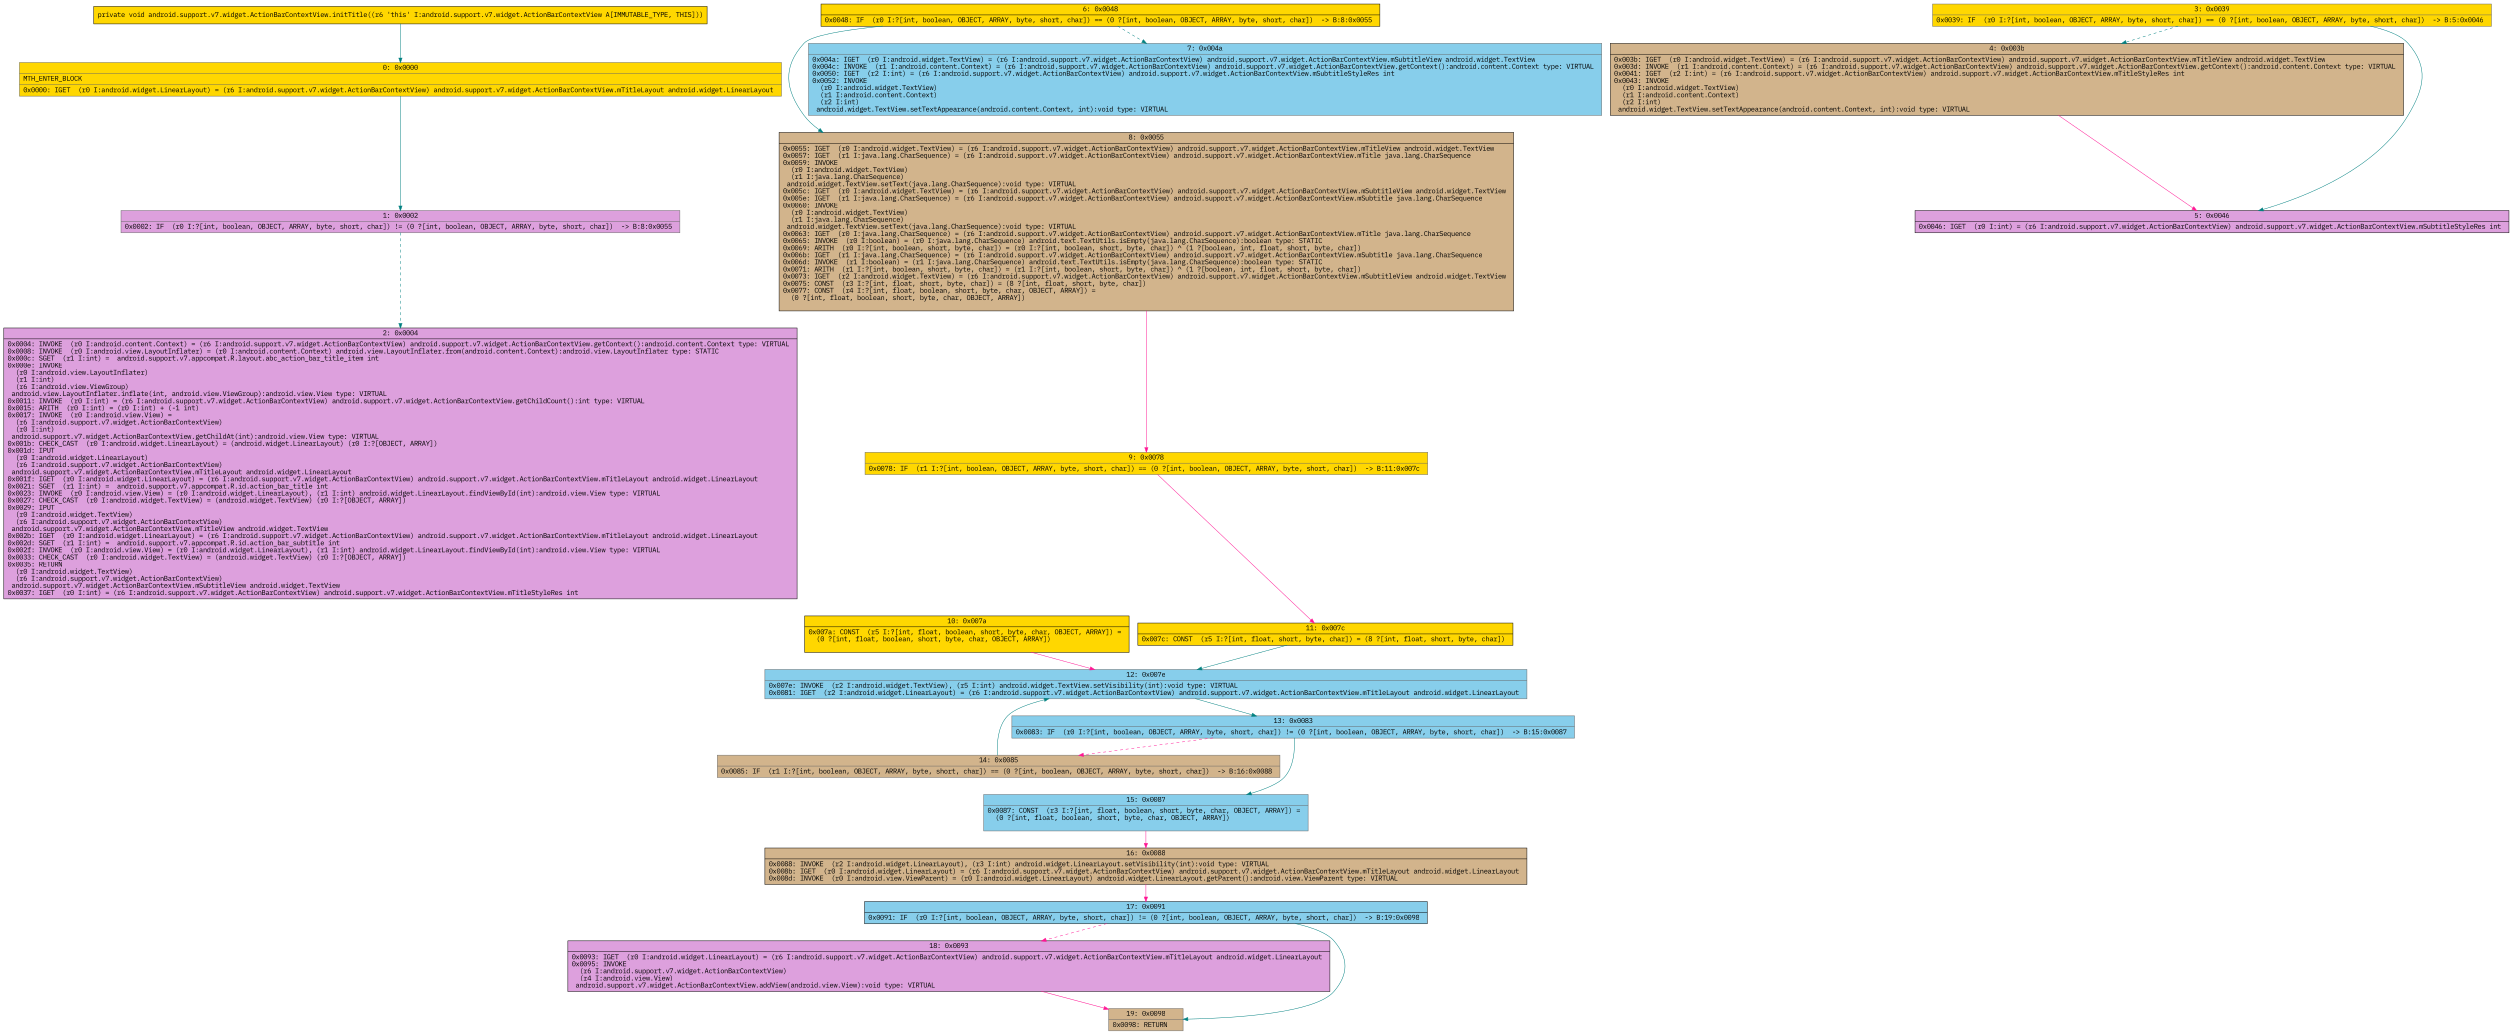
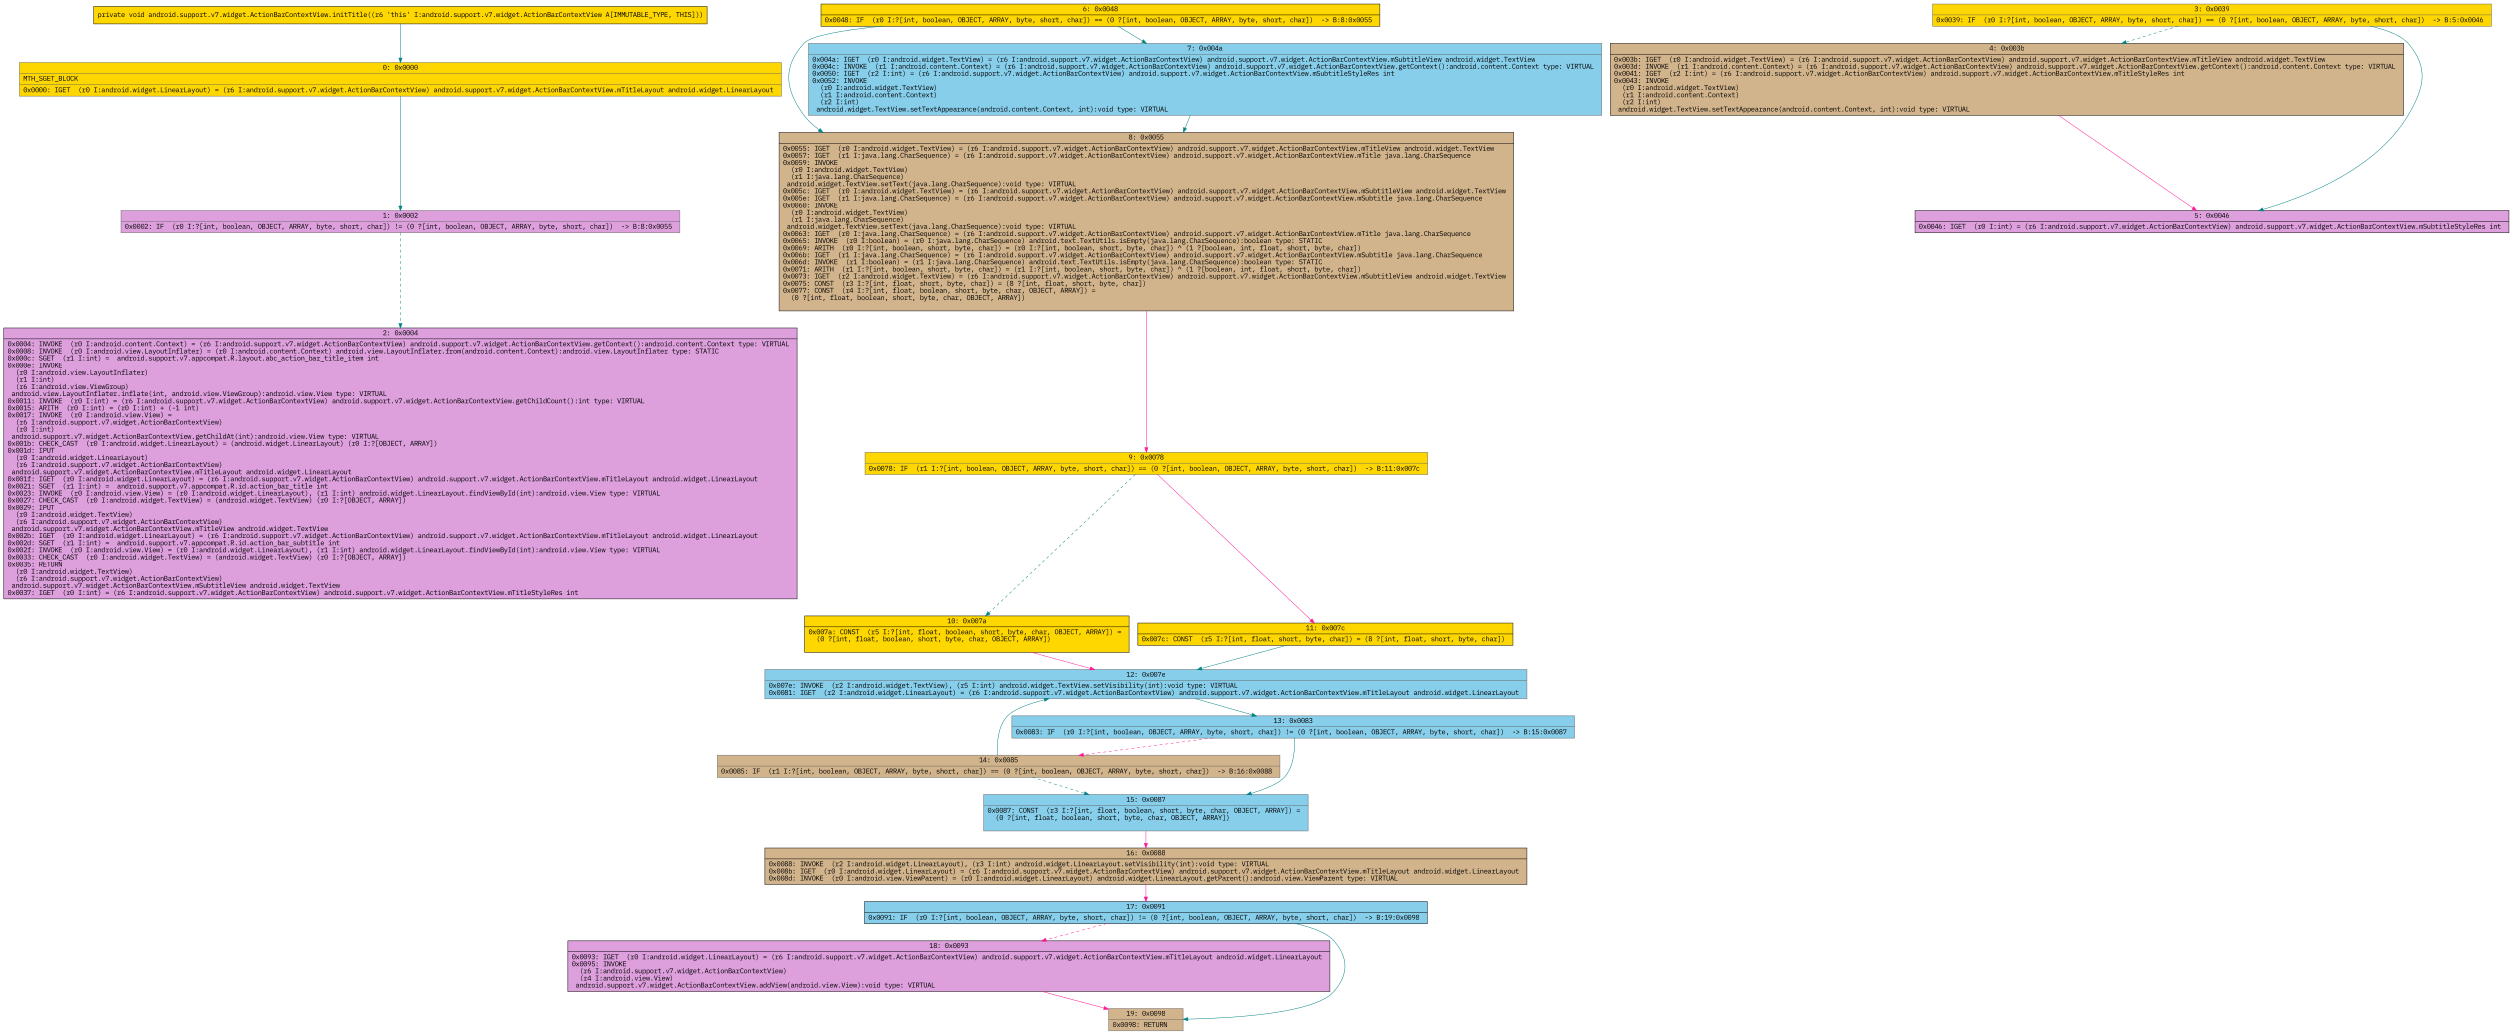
edge "6: 0x0048" -> "7: 0x004a": style dashed -> solid
node "0: 0x0000": text "MTH_ENTER_BLOCK" -> "MTH_SGET_BLOCK"
edge "7: 0x004a" -> "8: 0x0055": added
edge "9: 0x0078" -> "10: 0x007a": added
edge "14: 0x0085" -> "15: 0x0087": added
